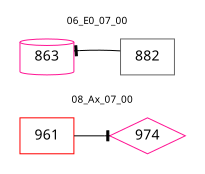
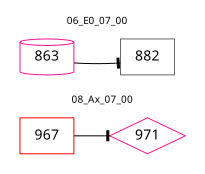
edge "882" -> "863": reversed
node "961": label "961" -> "967"
node "974": label "974" -> "971"
